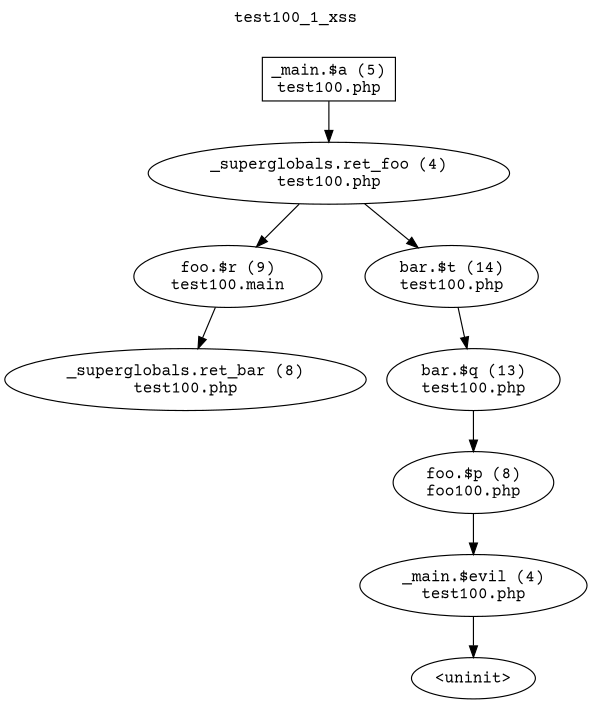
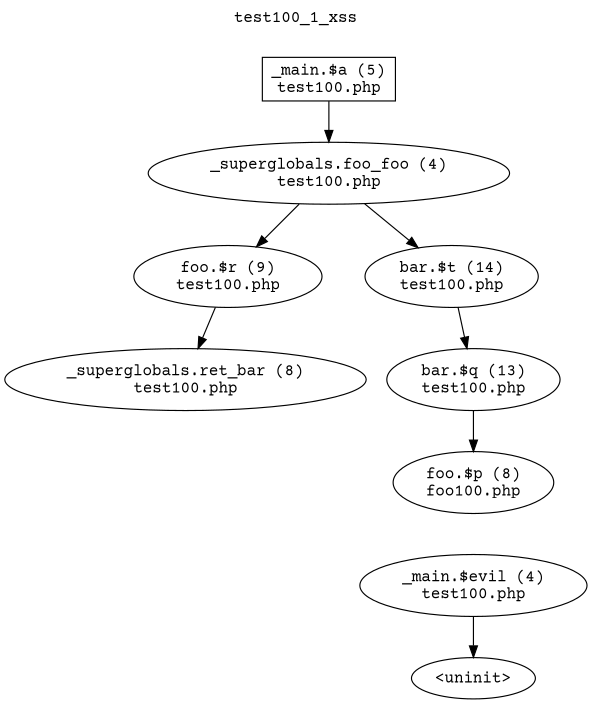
node "_superglobals.ret_foo (4) test100.php": label "_superglobals.ret_foo (4) test100.php" -> "_superglobals.foo_foo (4) test100.php"
node "foo.$r (9) test100.main": label "foo.$r (9) test100.main" -> "foo.$r (9) test100.php"
edge "foo.$p (8) foo100.php" -> "_main.$evil (4) test100.php": removed
